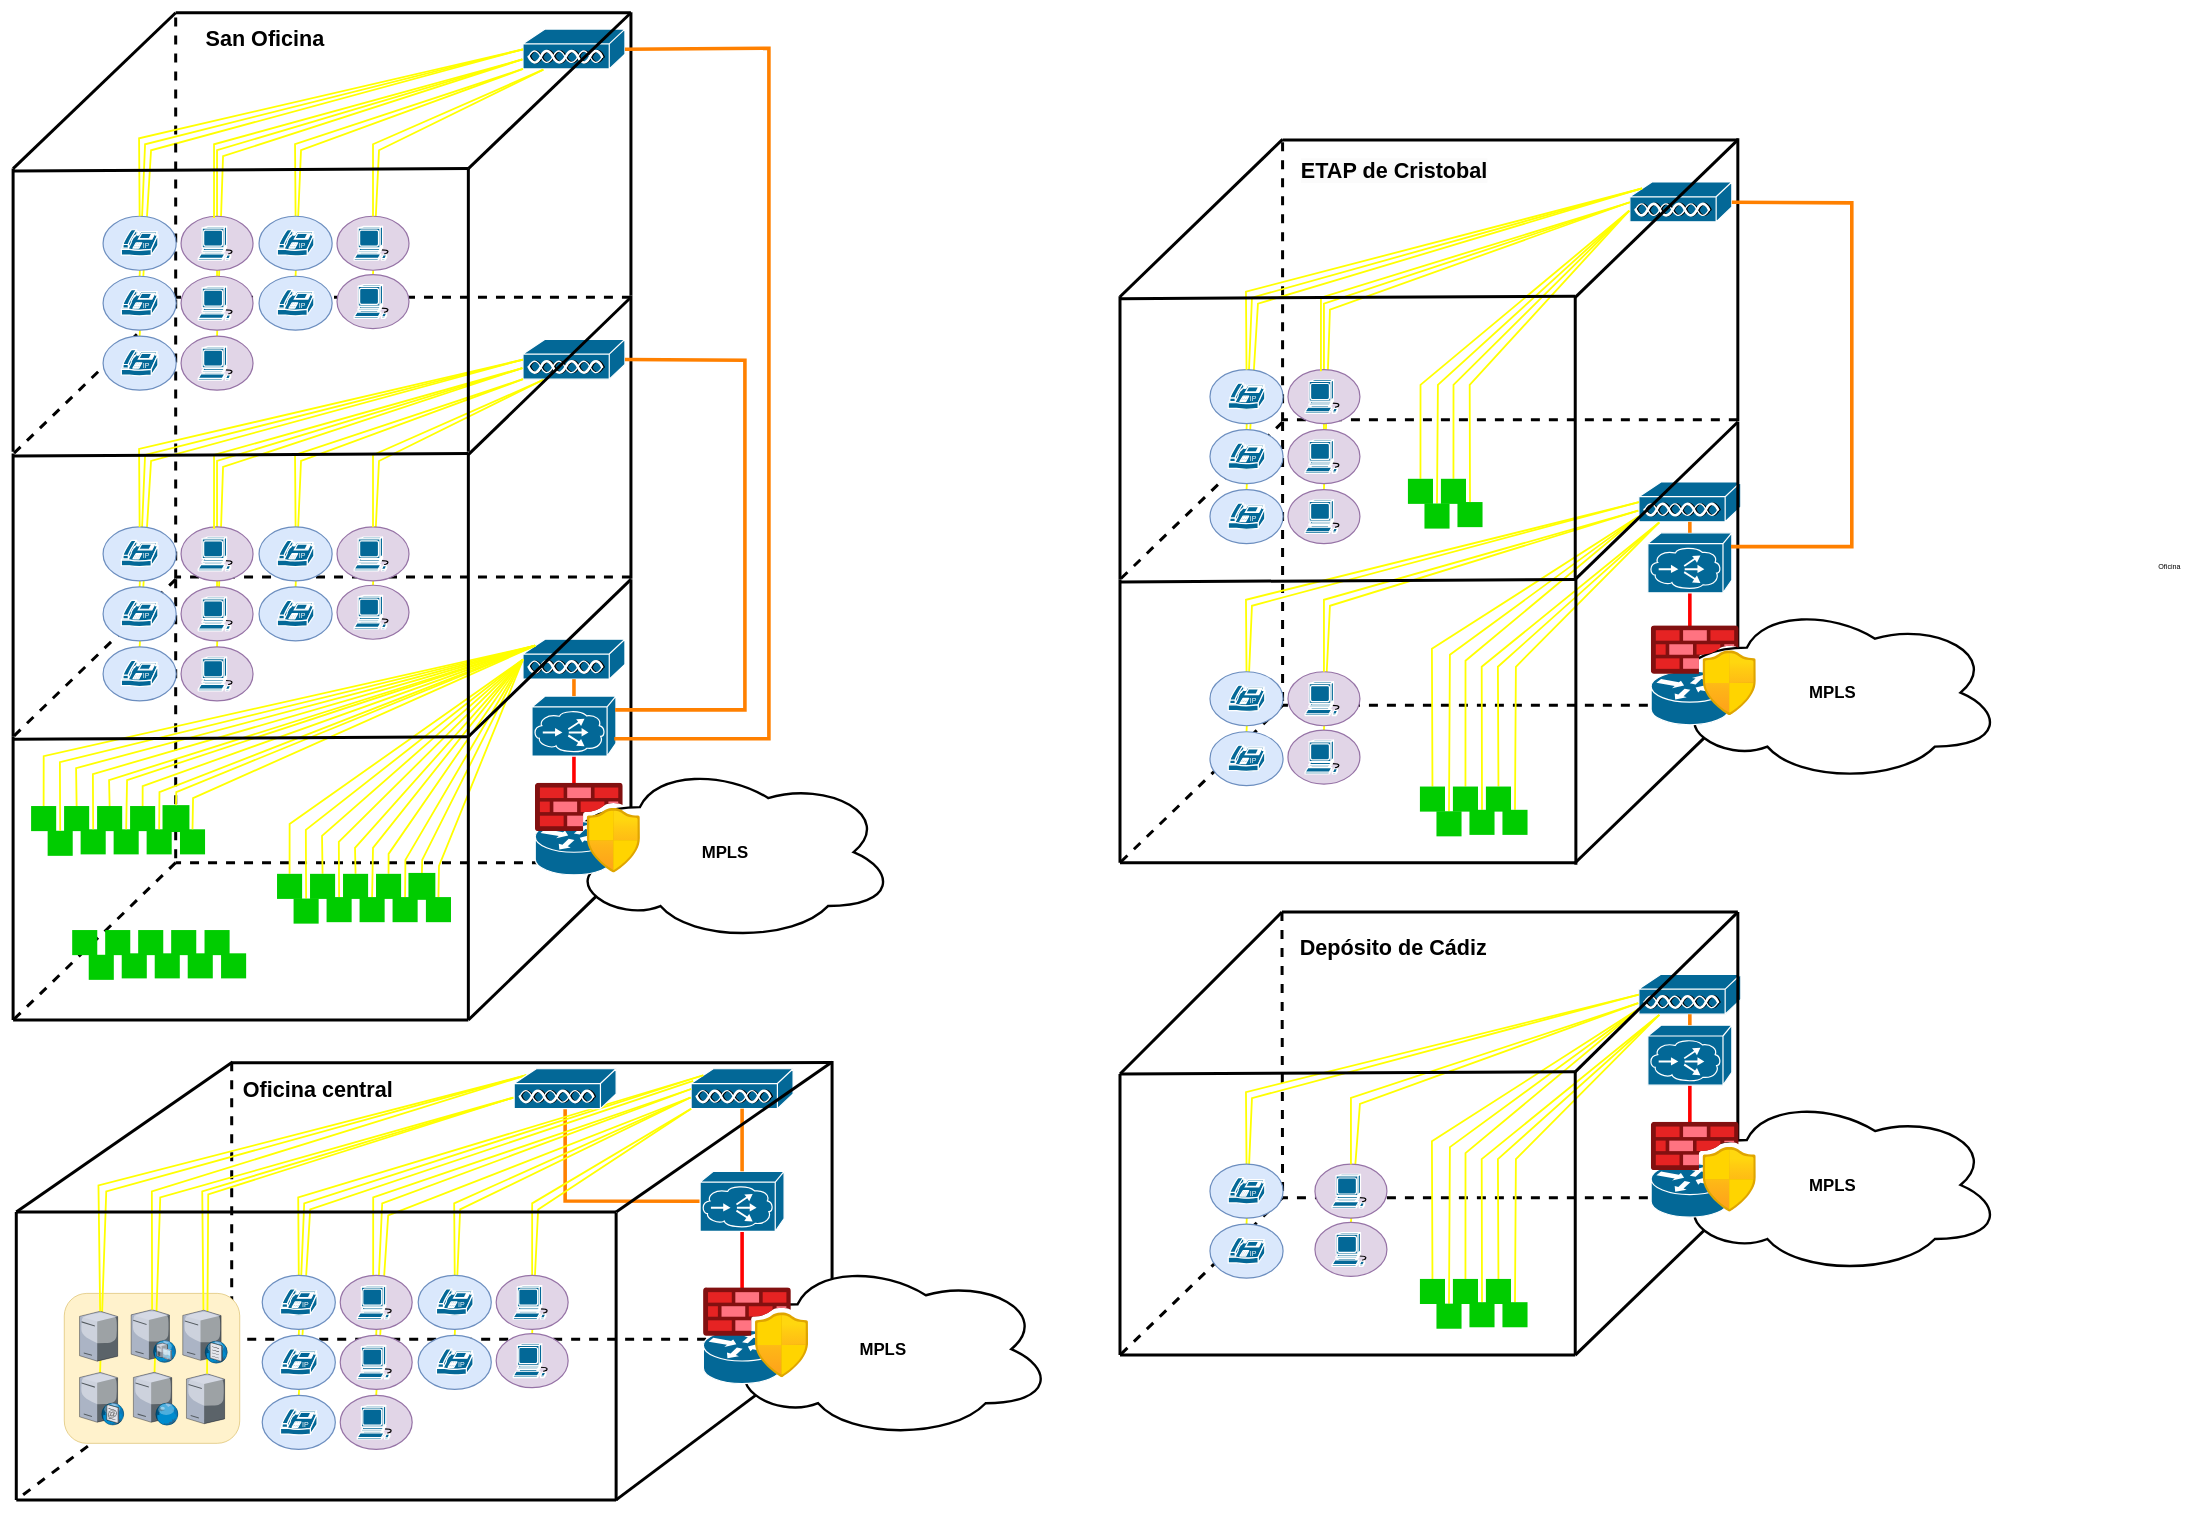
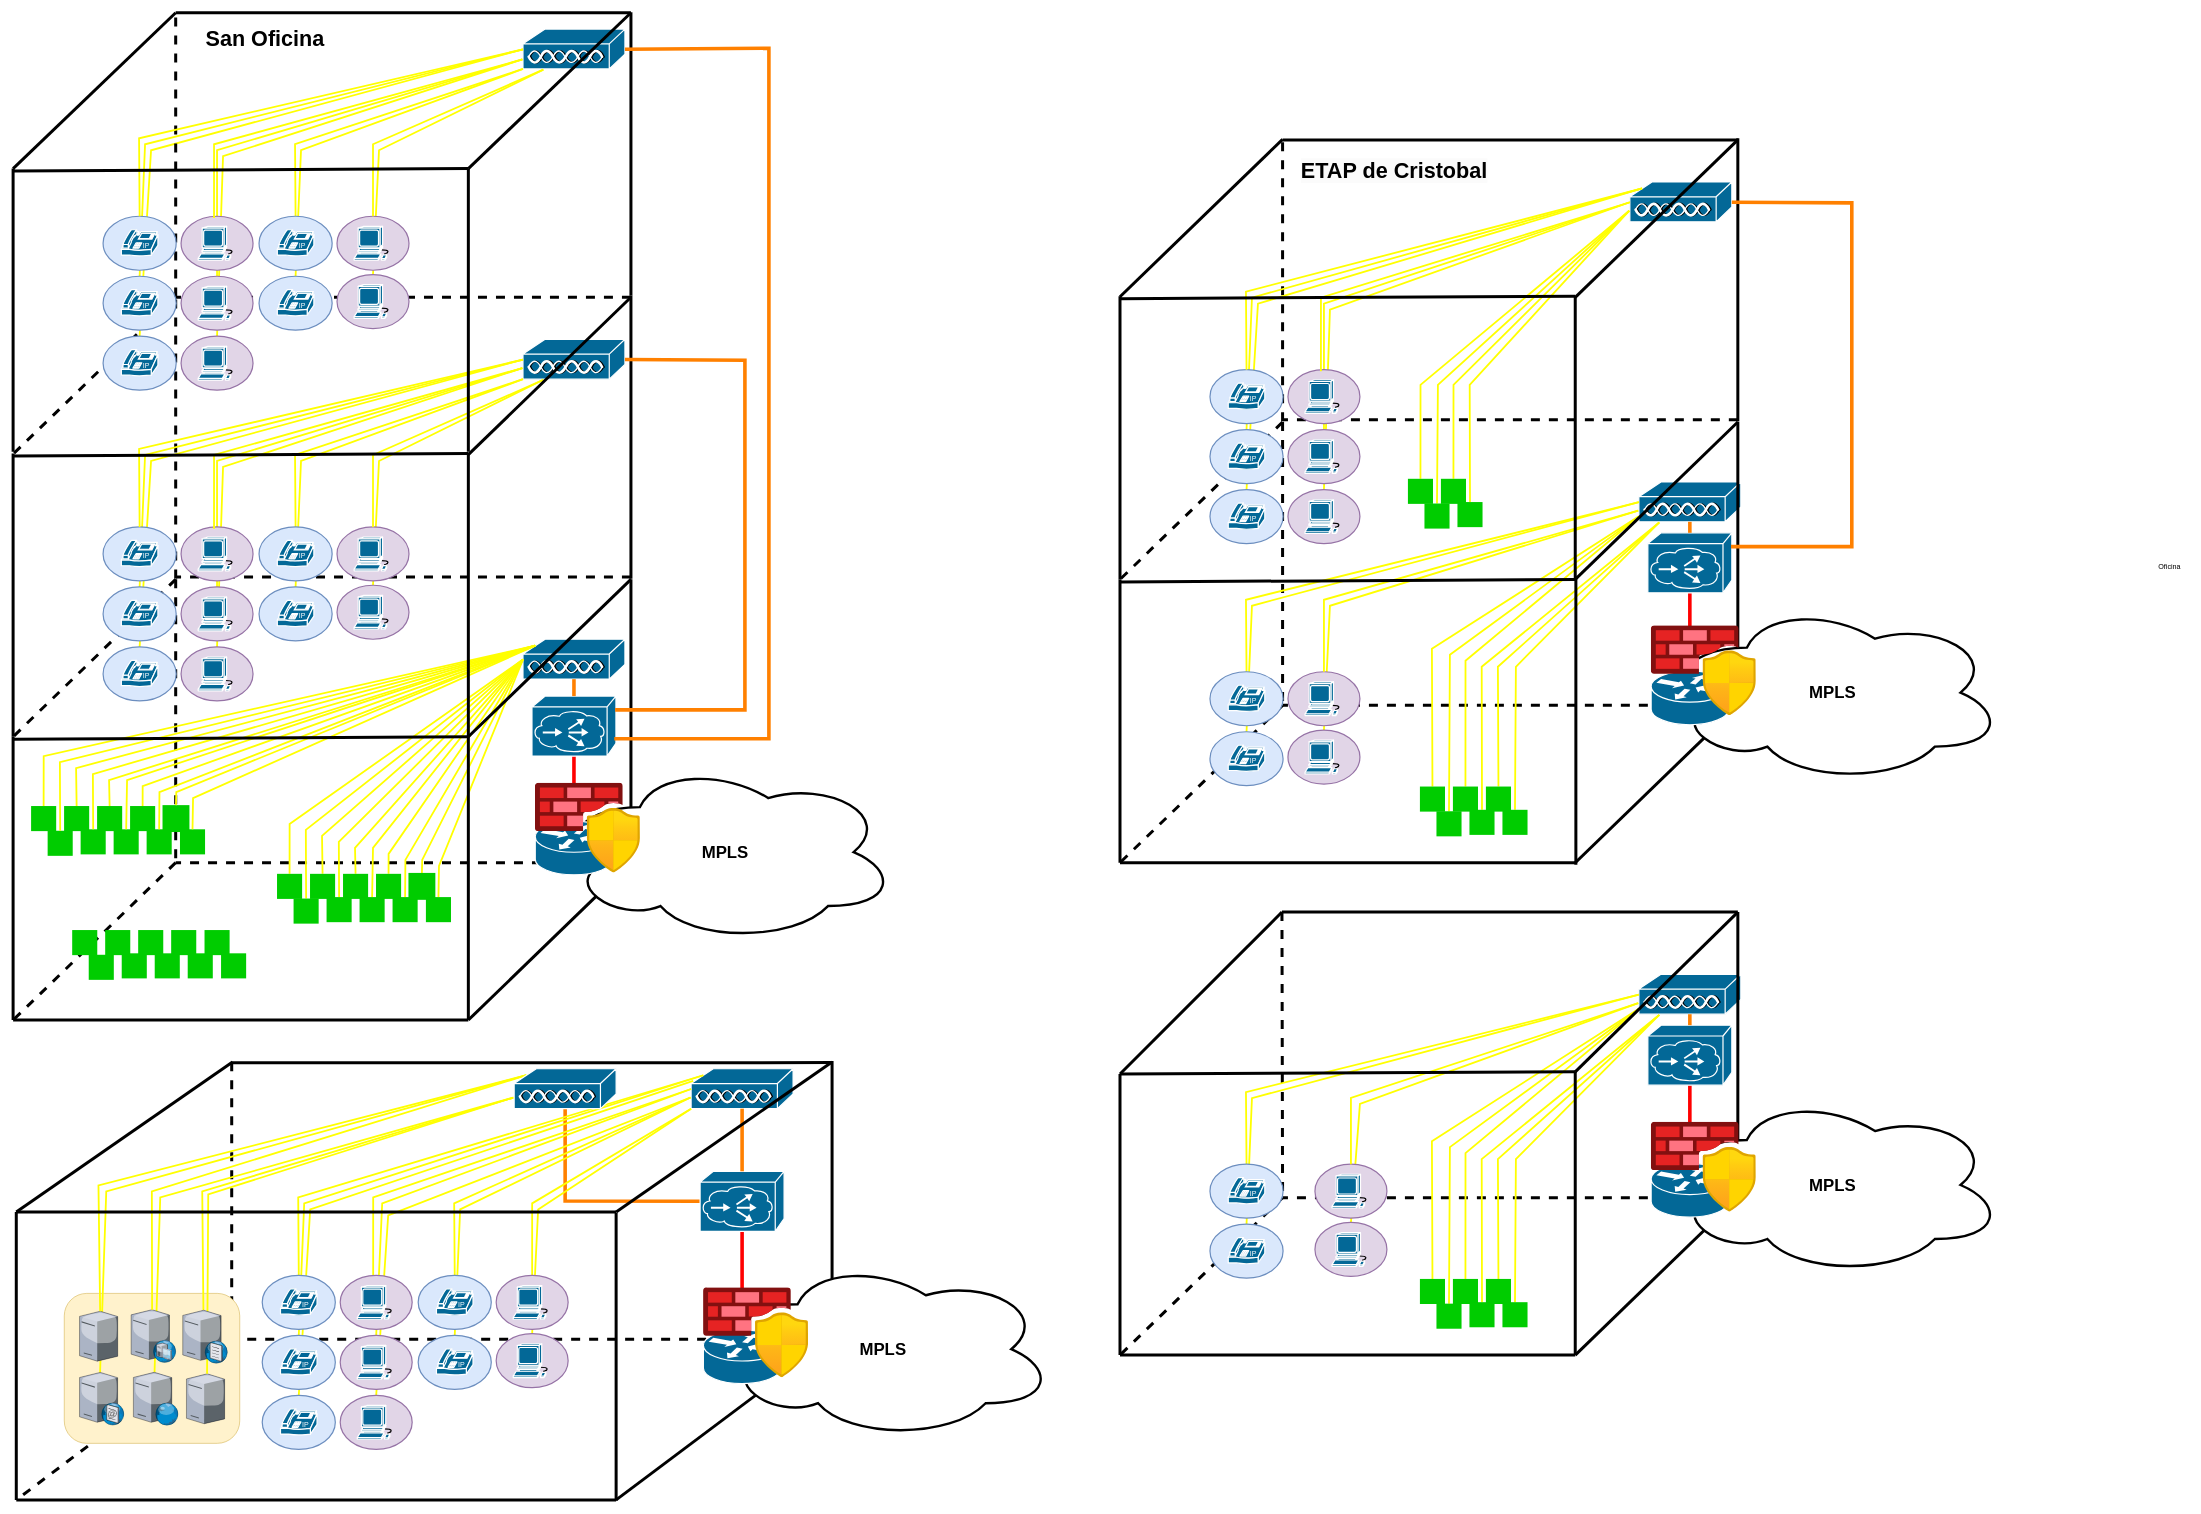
node "Depósito de Cádiz": removed
node "Oficina central": removed
